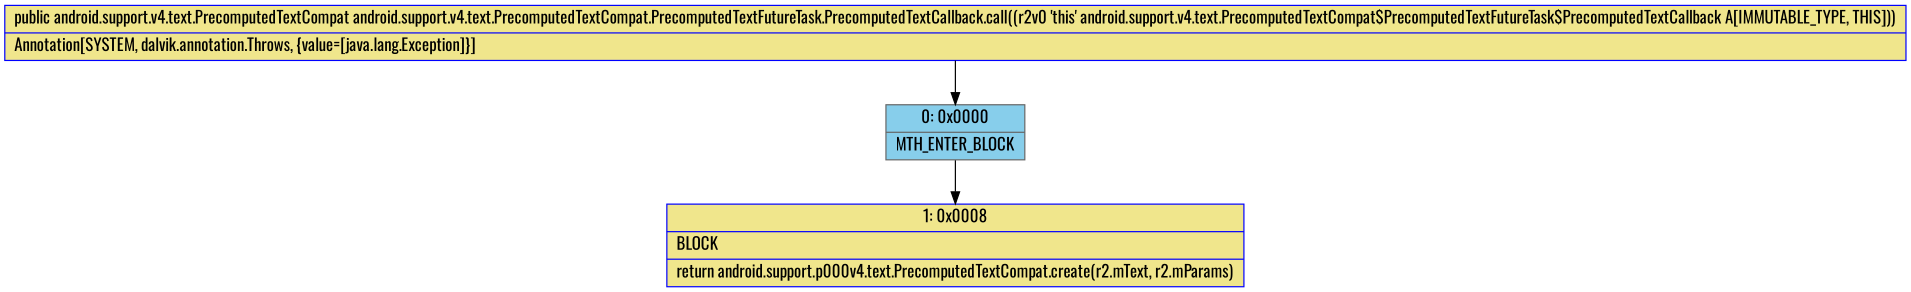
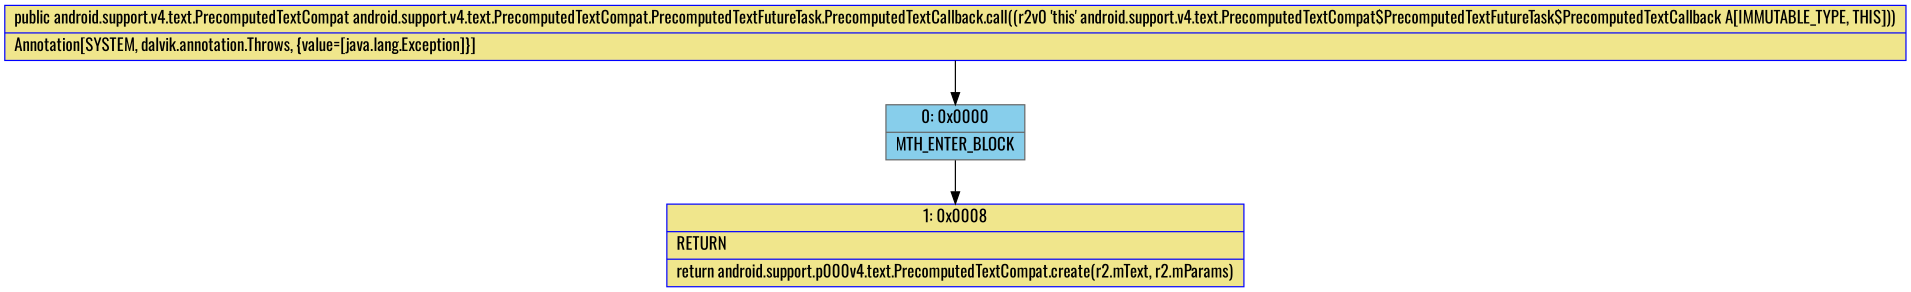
node "1: 0x0008": text "BLOCK" -> "RETURN"
